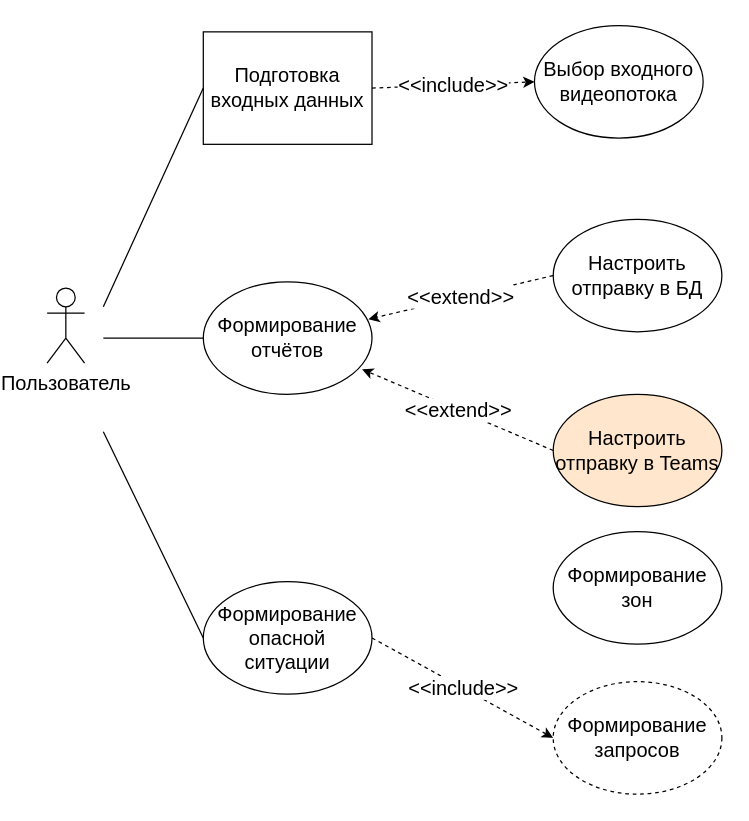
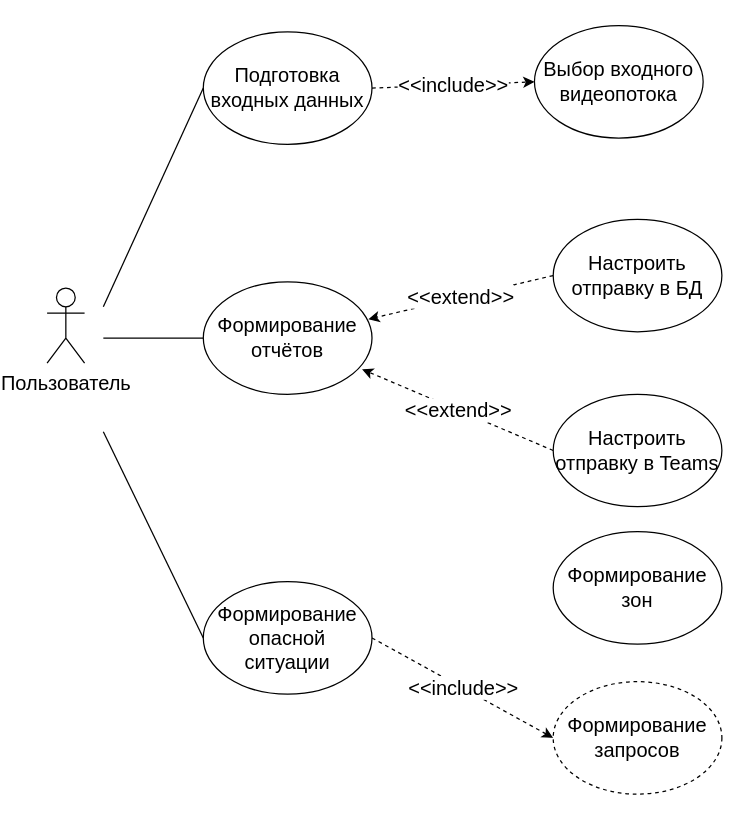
node "Подготовка входных данных": shape rectangle -> ellipse
node "Настроить отправку в Teams": fillcolor #ffe6cc -> #ffffff
